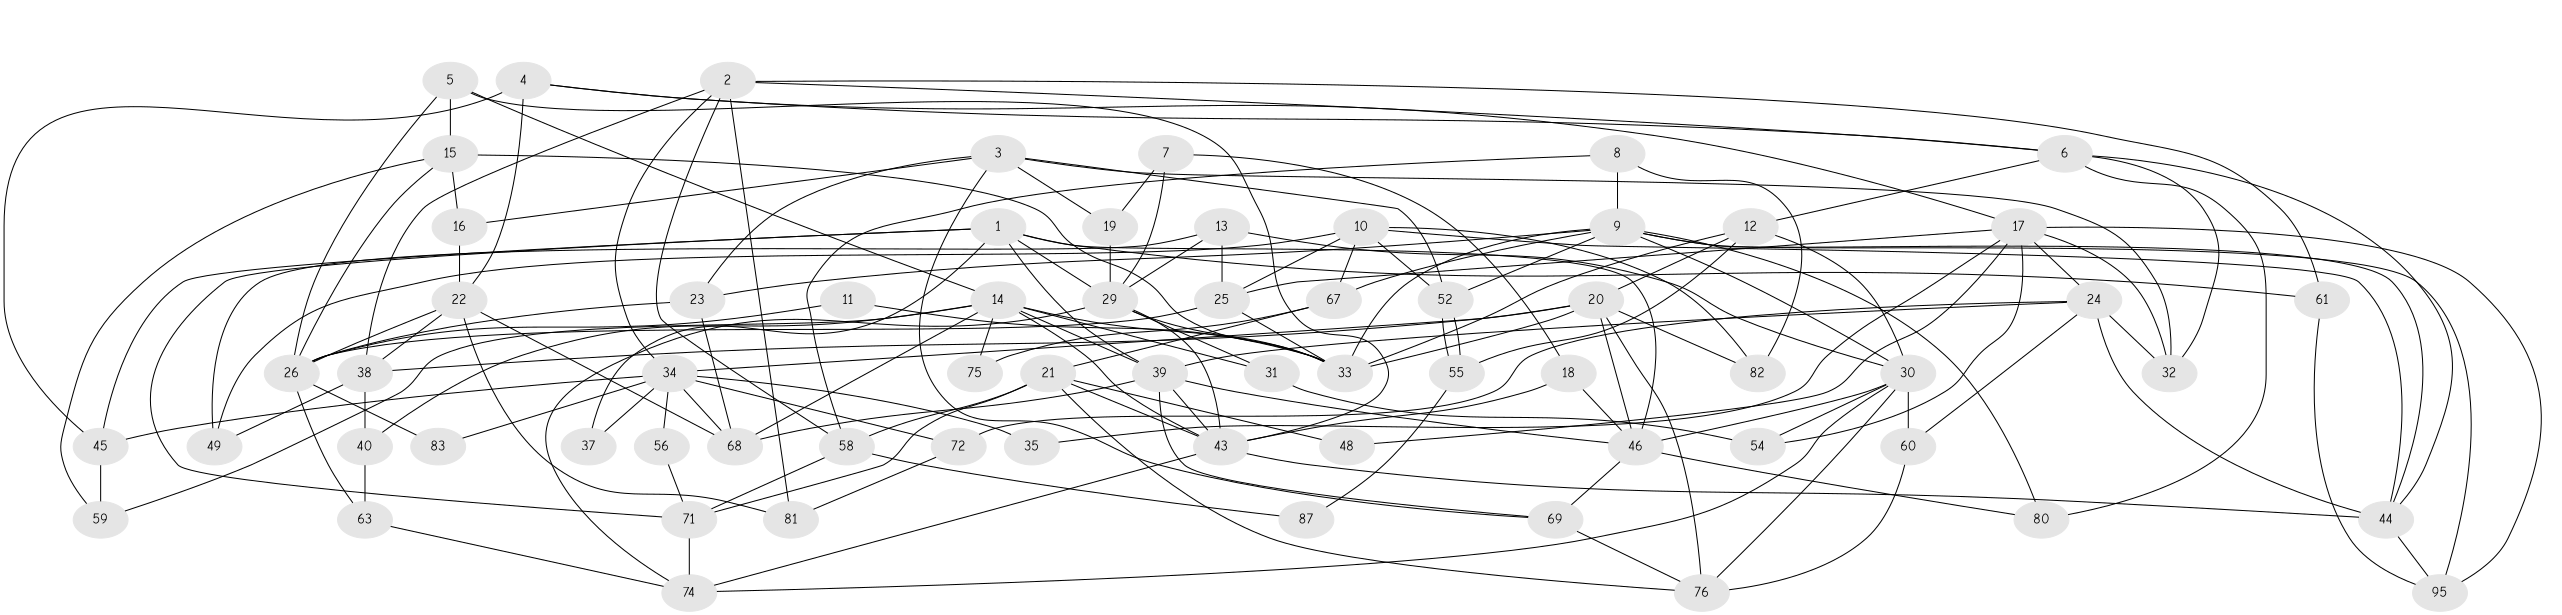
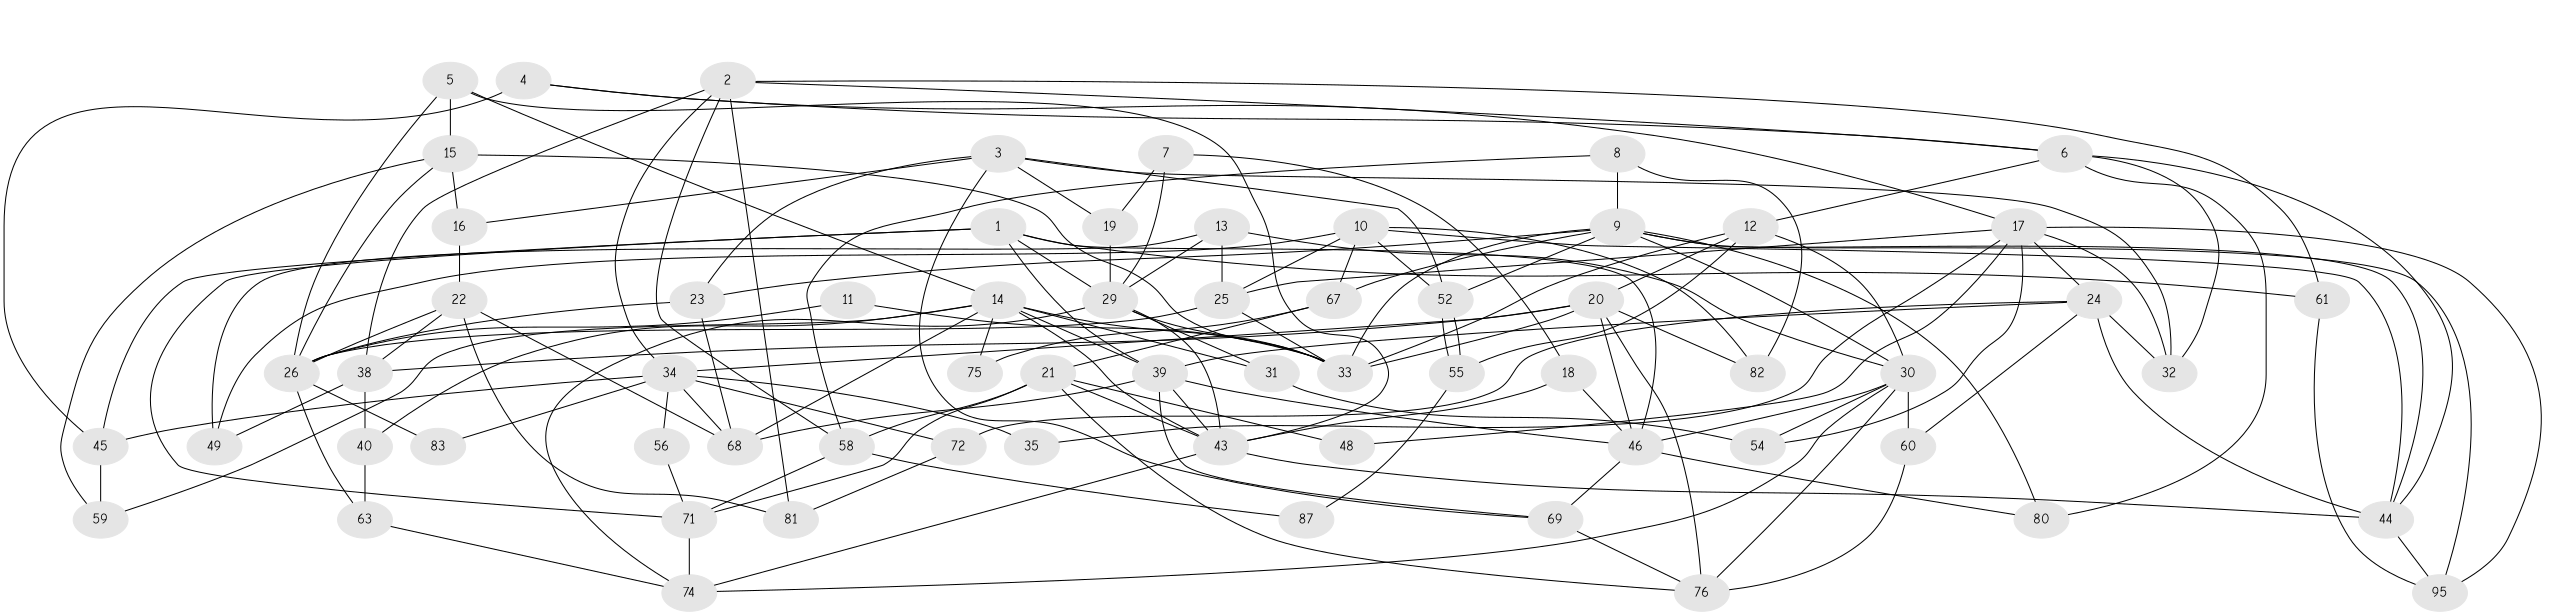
edge "4" -- "22": removed
node "37": removed
